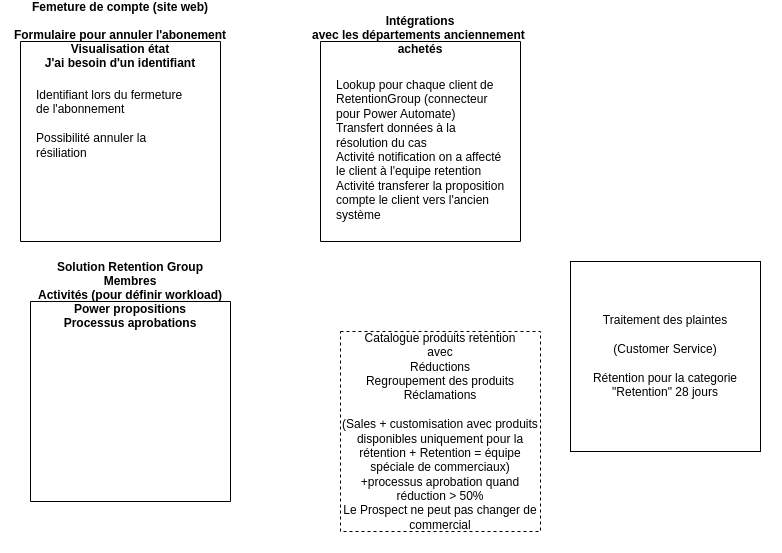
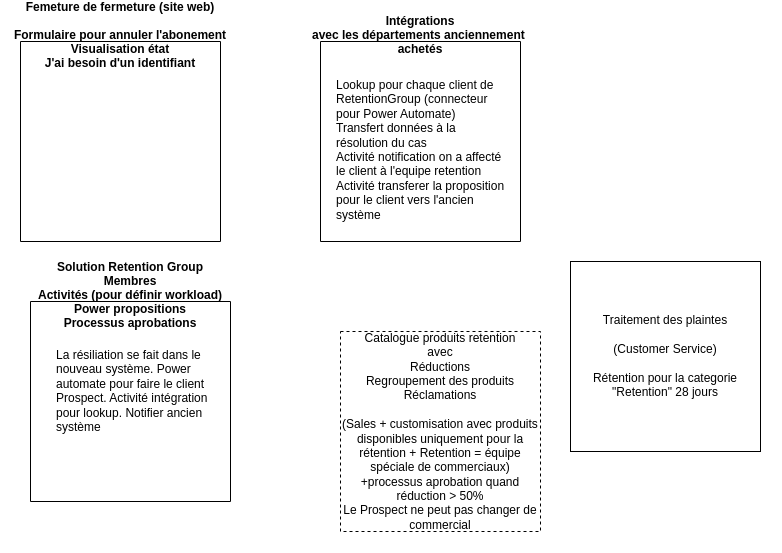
node "Femeture de compte (site web) Formulaire pour annuler l'abonement Visualisation état J'ai besoin d'un identifiant": label "Femeture de compte (site web) Formulaire pour annuler l'abonement Visualisation état J'ai besoin d'un identifiant" -> "Femeture de fermeture (site web) Formulaire pour annuler l'abonement Visualisation état J'ai besoin d'un identifiant"
node "Identifiant lors du fermeture de l'abonnement Possibilité annuler la résiliation": removed
node "Lookup pour chaque client de RetentionGroup (connecteur pour Power Automate) Transfert données à la résolution du cas Activité notification on a affecté le client à l'equipe retention Activité transferer la proposition compte le client vers l'ancien système": label "Lookup pour chaque client de RetentionGroup (connecteur pour Power Automate) Transfert données à la résolution du cas Activité notification on a affecté le client à l'equipe retention Activité transferer la proposition compte le client vers l'ancien système" -> "Lookup pour chaque client de RetentionGroup (connecteur pour Power Automate) Transfert données à la résolution du cas Activité notification on a affecté le client à l'equipe retention Activité transferer la proposition pour le client vers l'ancien système"
node "La résiliation se fait dans le nouveau système. Power automate pour faire le client Prospect. Activité intégration pour lookup. Notifier ancien système": added
